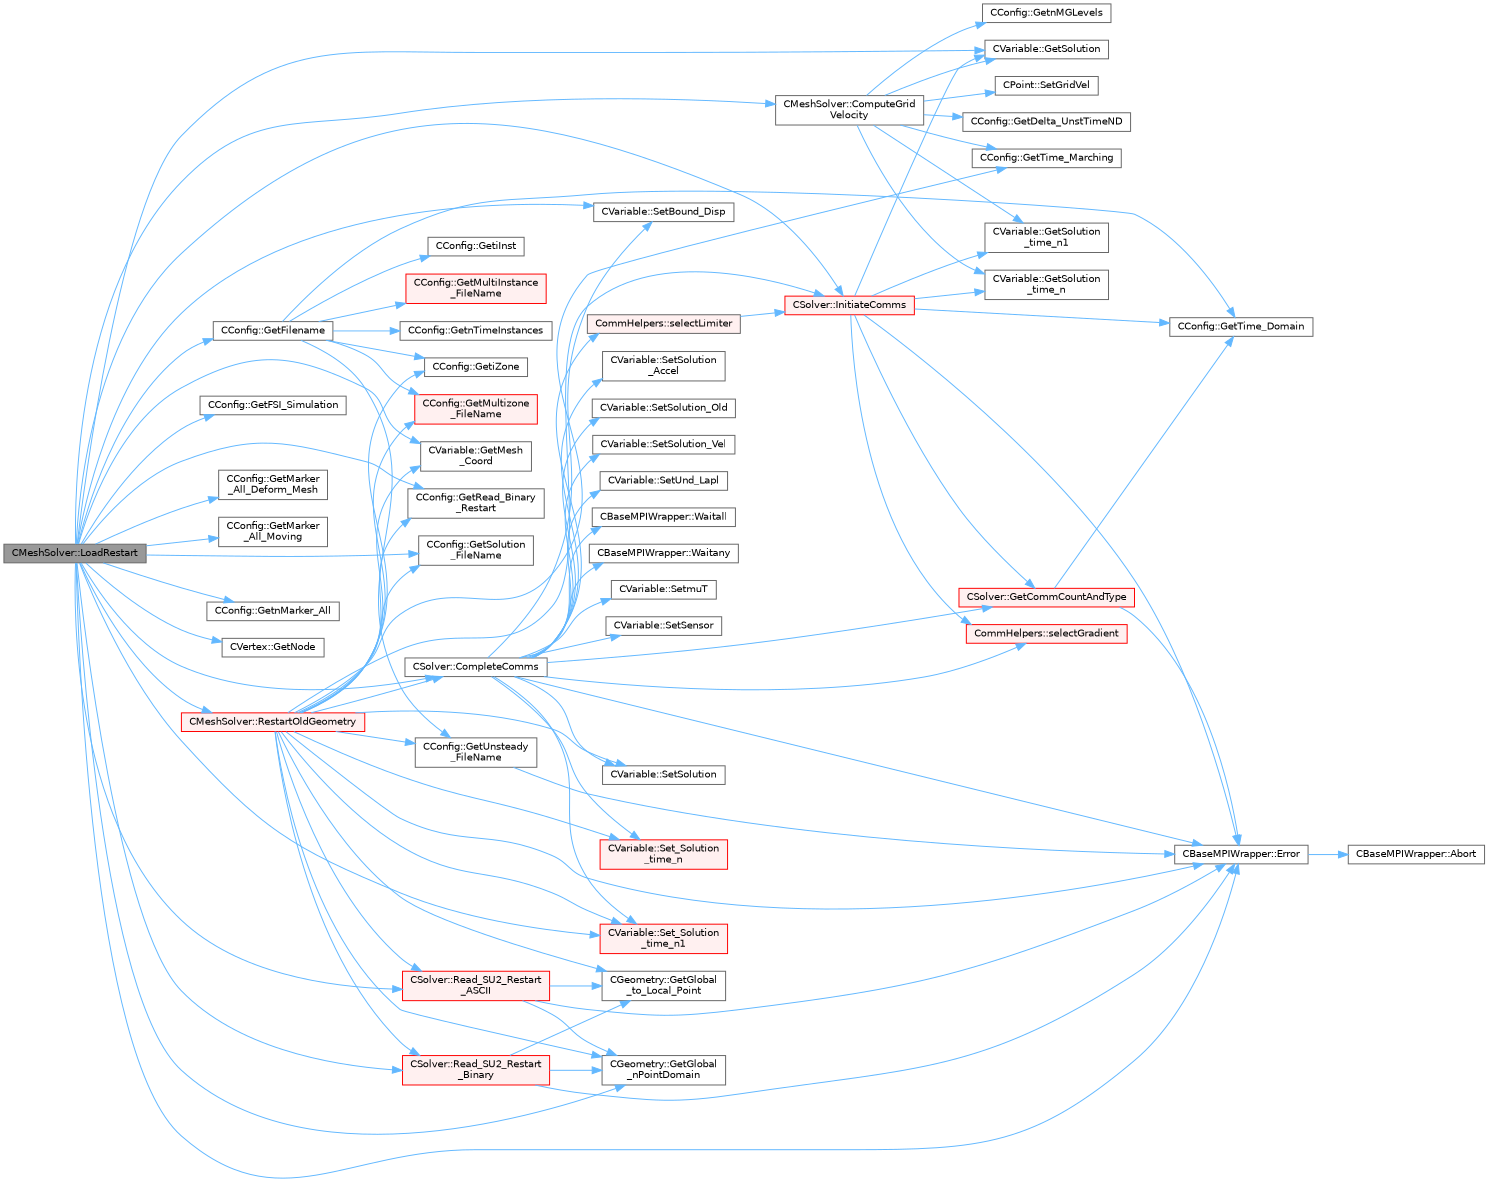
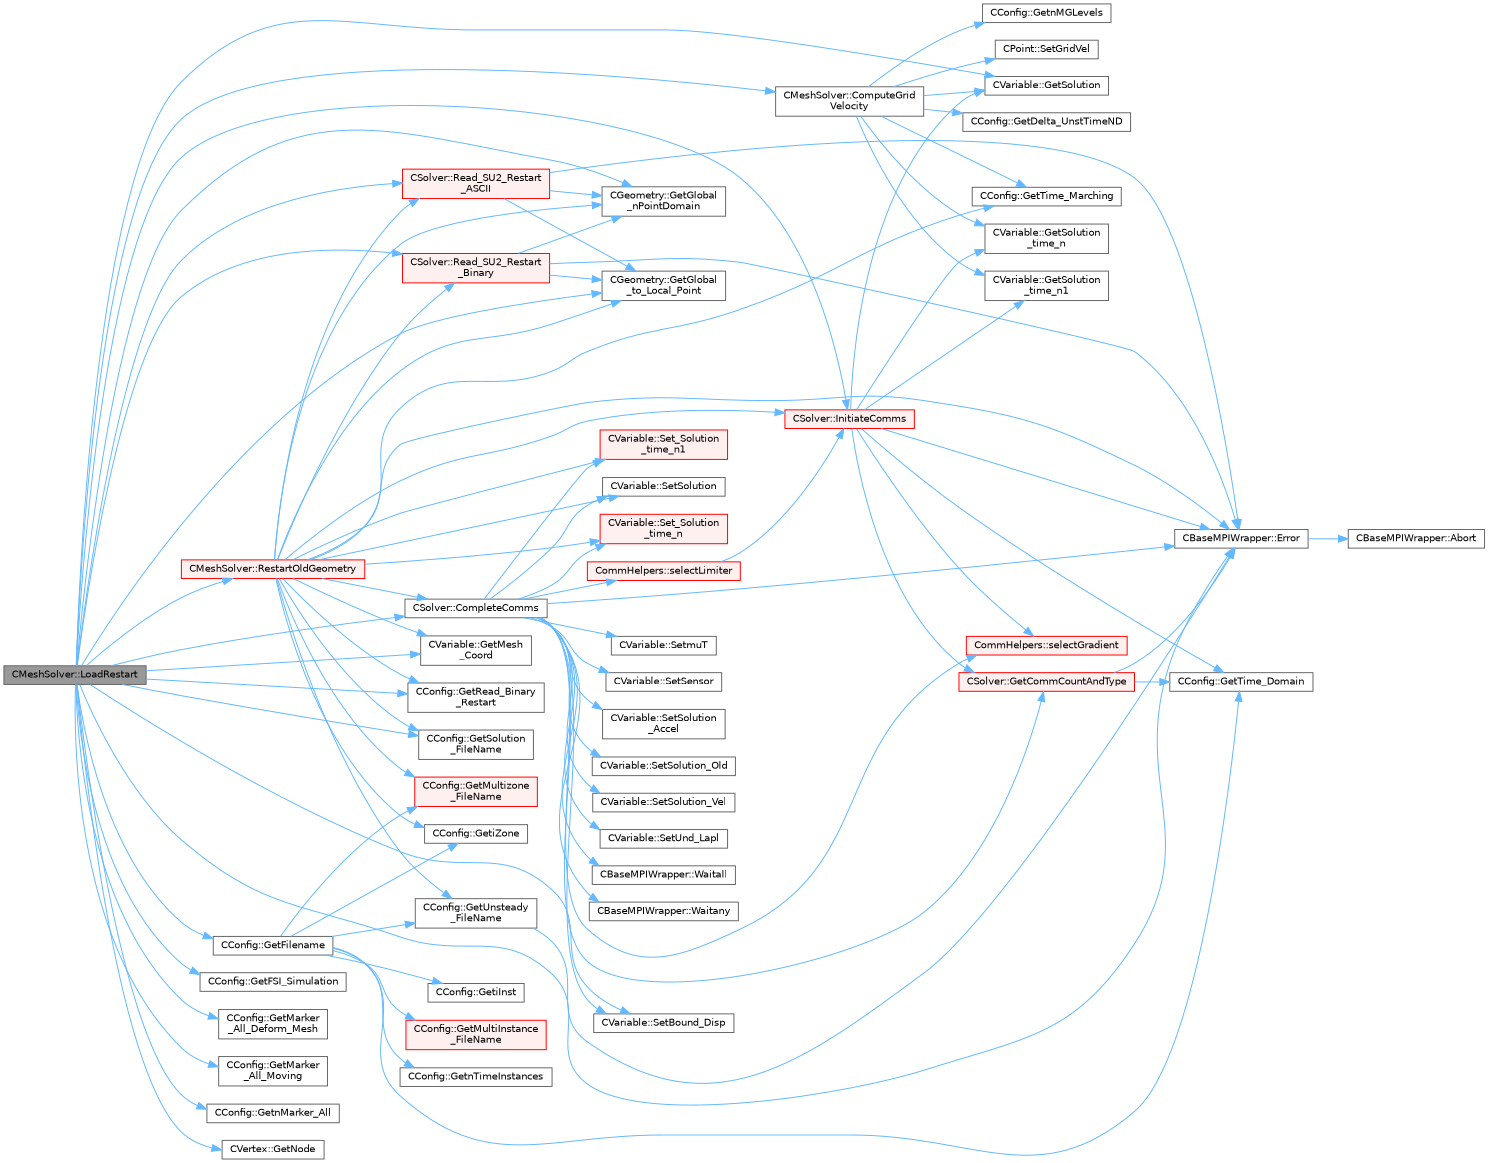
node "CommHelpers::selectLimiter": color grey40 -> red
edge "CMeshSolver::LoadRestart" -> "CVariable::Set_Solution _time_n1": now "CMeshSolver::LoadRestart" -> "CGeometry::GetGlobal _to_Local_Point"
